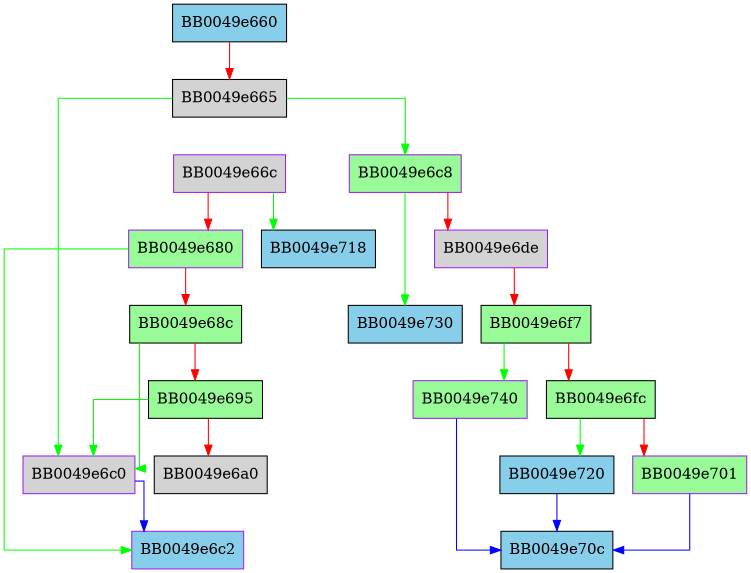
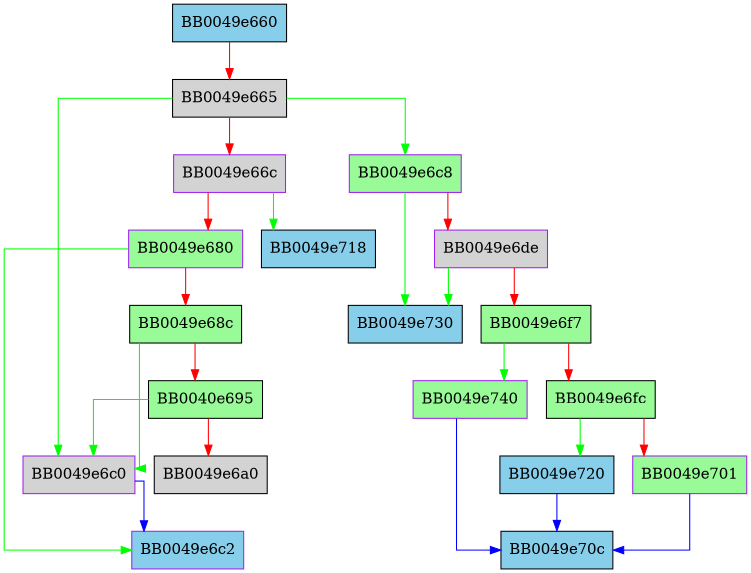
edge "BB0049e665" -> "BB0049e66c": added
edge "BB0049e6de" -> "BB0049e730": added
node "BB0049e695": label "BB0049e695" -> "BB0040e695"
